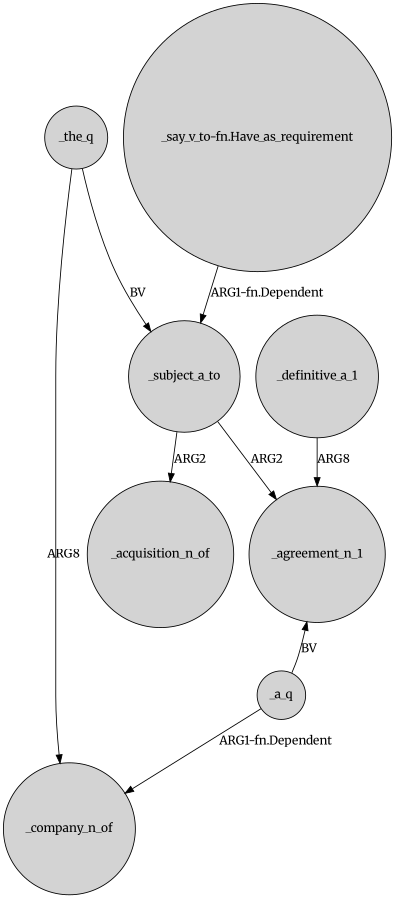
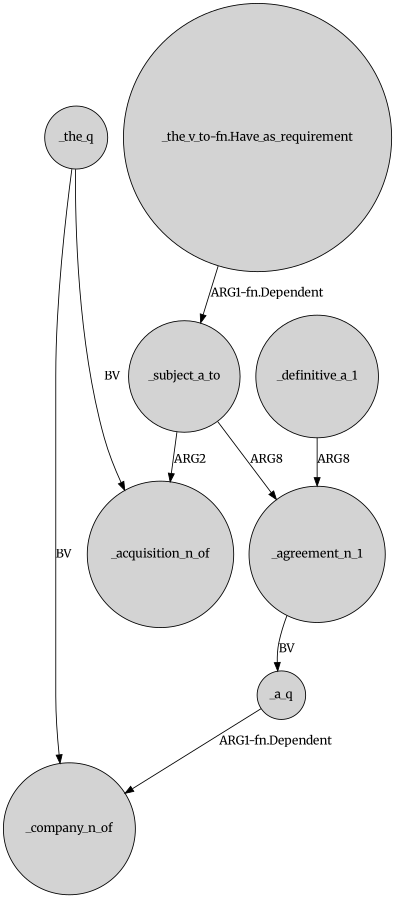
node "_say_v_to-fn.Have_as_requirement": label "_say_v_to-fn.Have_as_requirement" -> "_the_v_to-fn.Have_as_requirement"
edge "_the_q" -> "_subject_a_to": now "_the_q" -> "_acquisition_n_of"
edge "_subject_a_to" -> "_agreement_n_1": label "ARG2" -> "ARG8"
edge "_the_q" -> "_company_n_of": label "ARG8" -> "BV"
edge "_a_q" -> "_agreement_n_1": reversed
